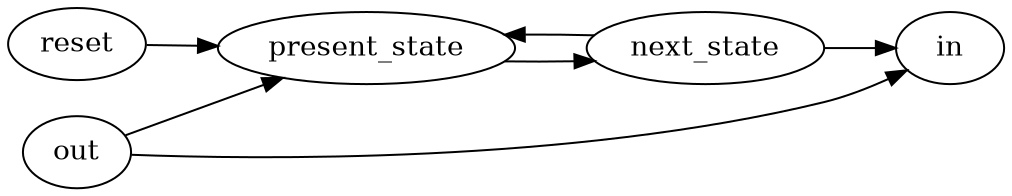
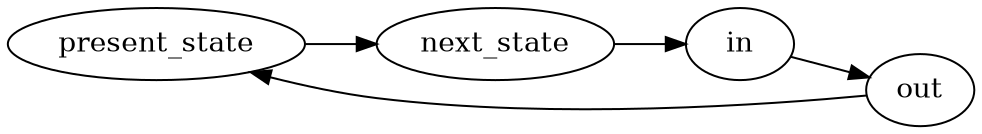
edge "next_state" -> "present_state": removed
node "reset": removed
edge "out" -> "in": reversed
